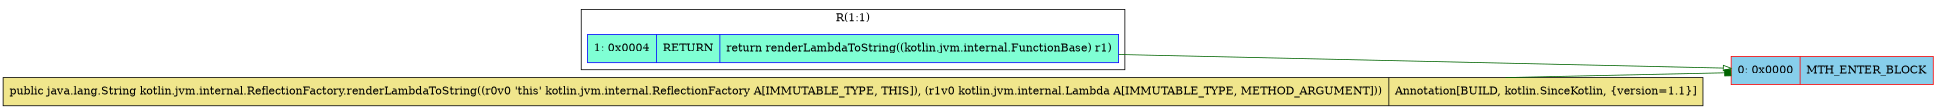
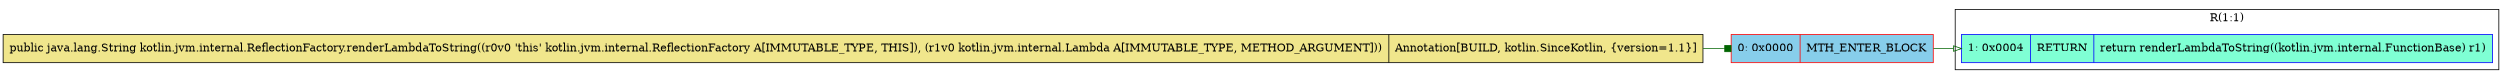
edge "1: 0x0004" -> "0: 0x0000": reversed
